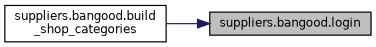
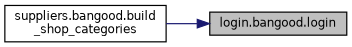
node "suppliers.bangood.login": label "suppliers.bangood.login" -> "login.bangood.login"
